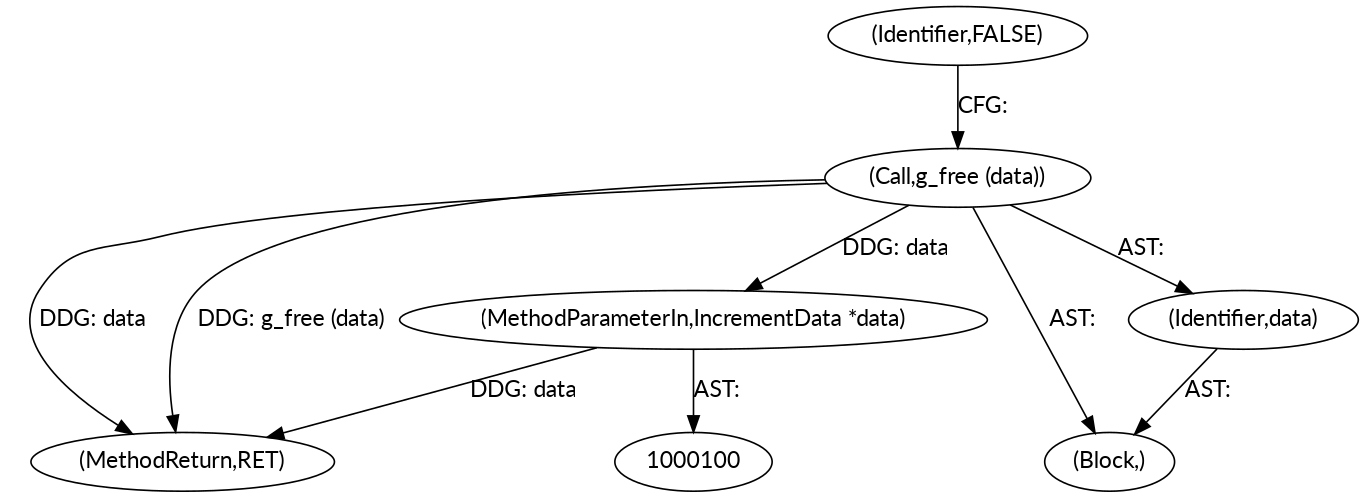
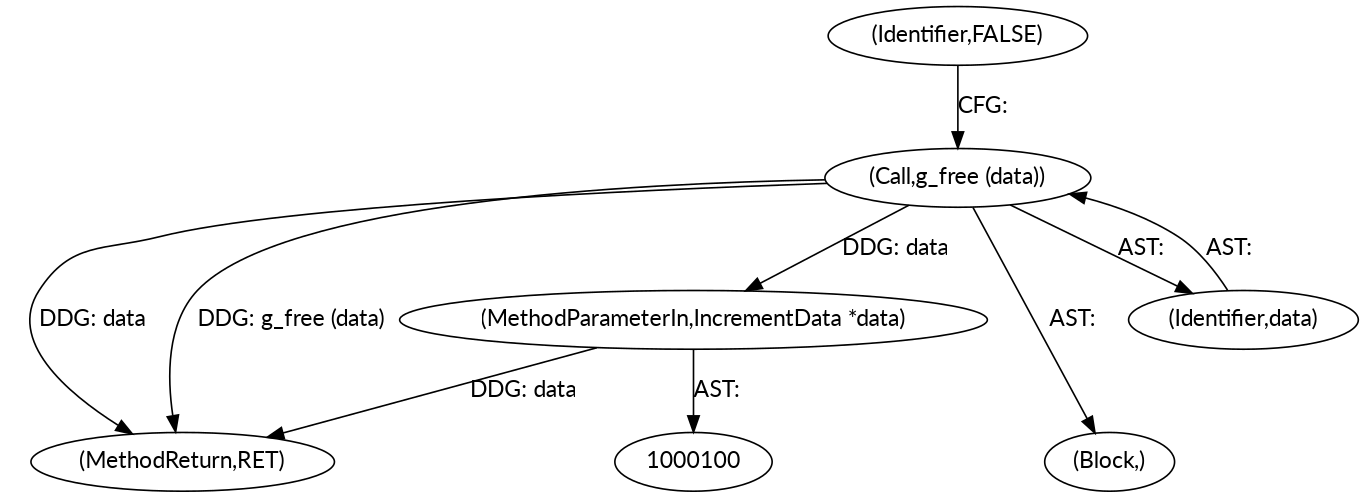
edge "(Identifier,data)" -> "(Block,)": now "(Identifier,data)" -> "(Call,g_free (data))"
